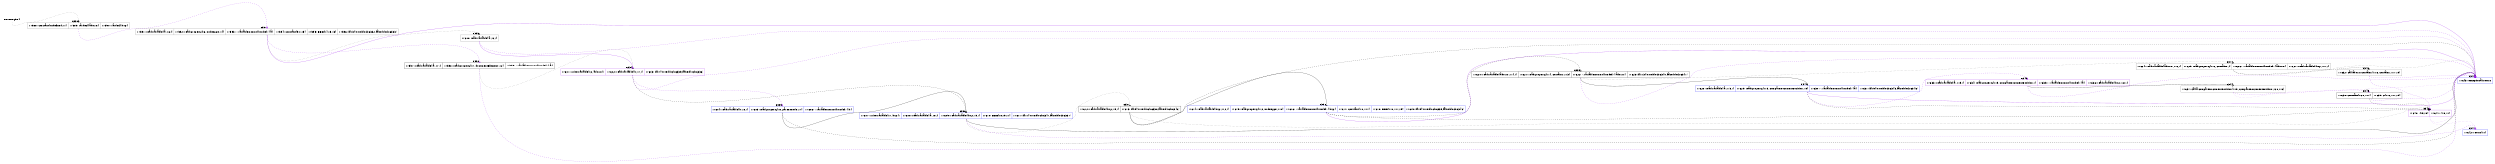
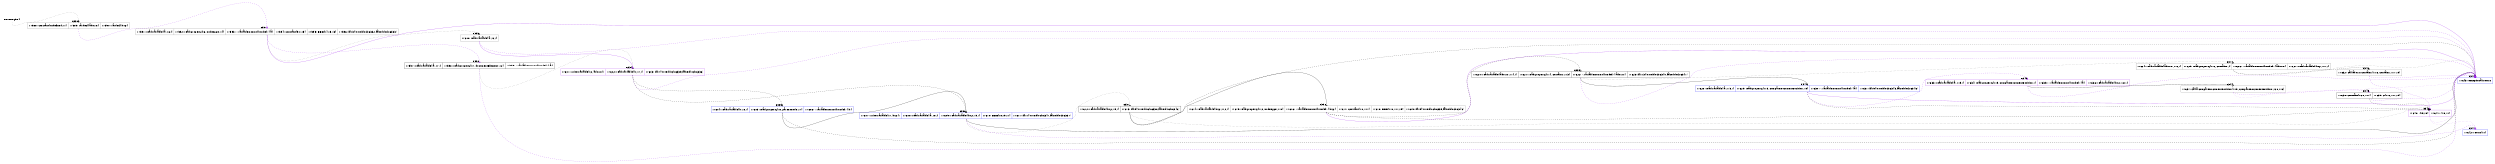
edge "17601: write-variable[v2,'adown']*" -> "17604: read-variable['b',v8,-]": color purple -> black
node "17614: read-variable['bup',v12,-]": color blue -> gray40
